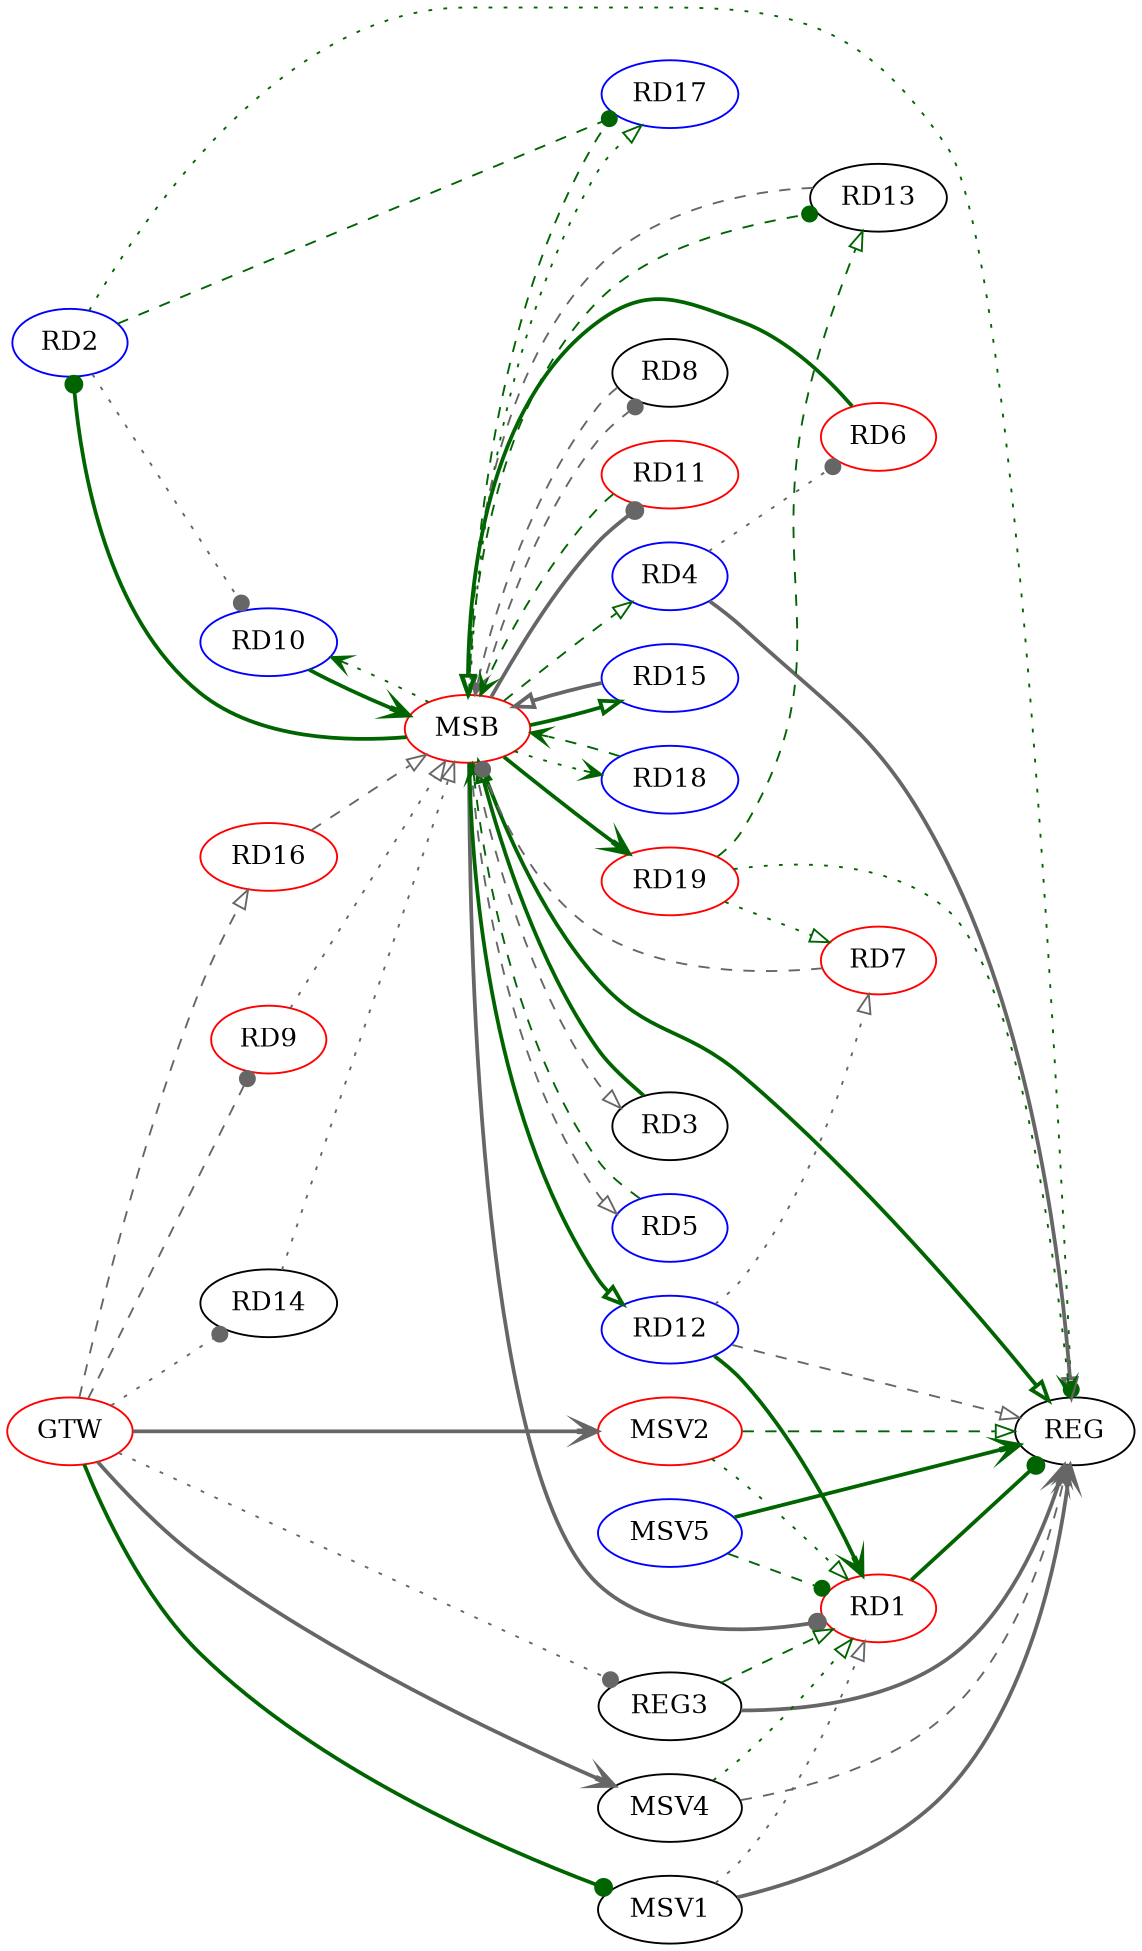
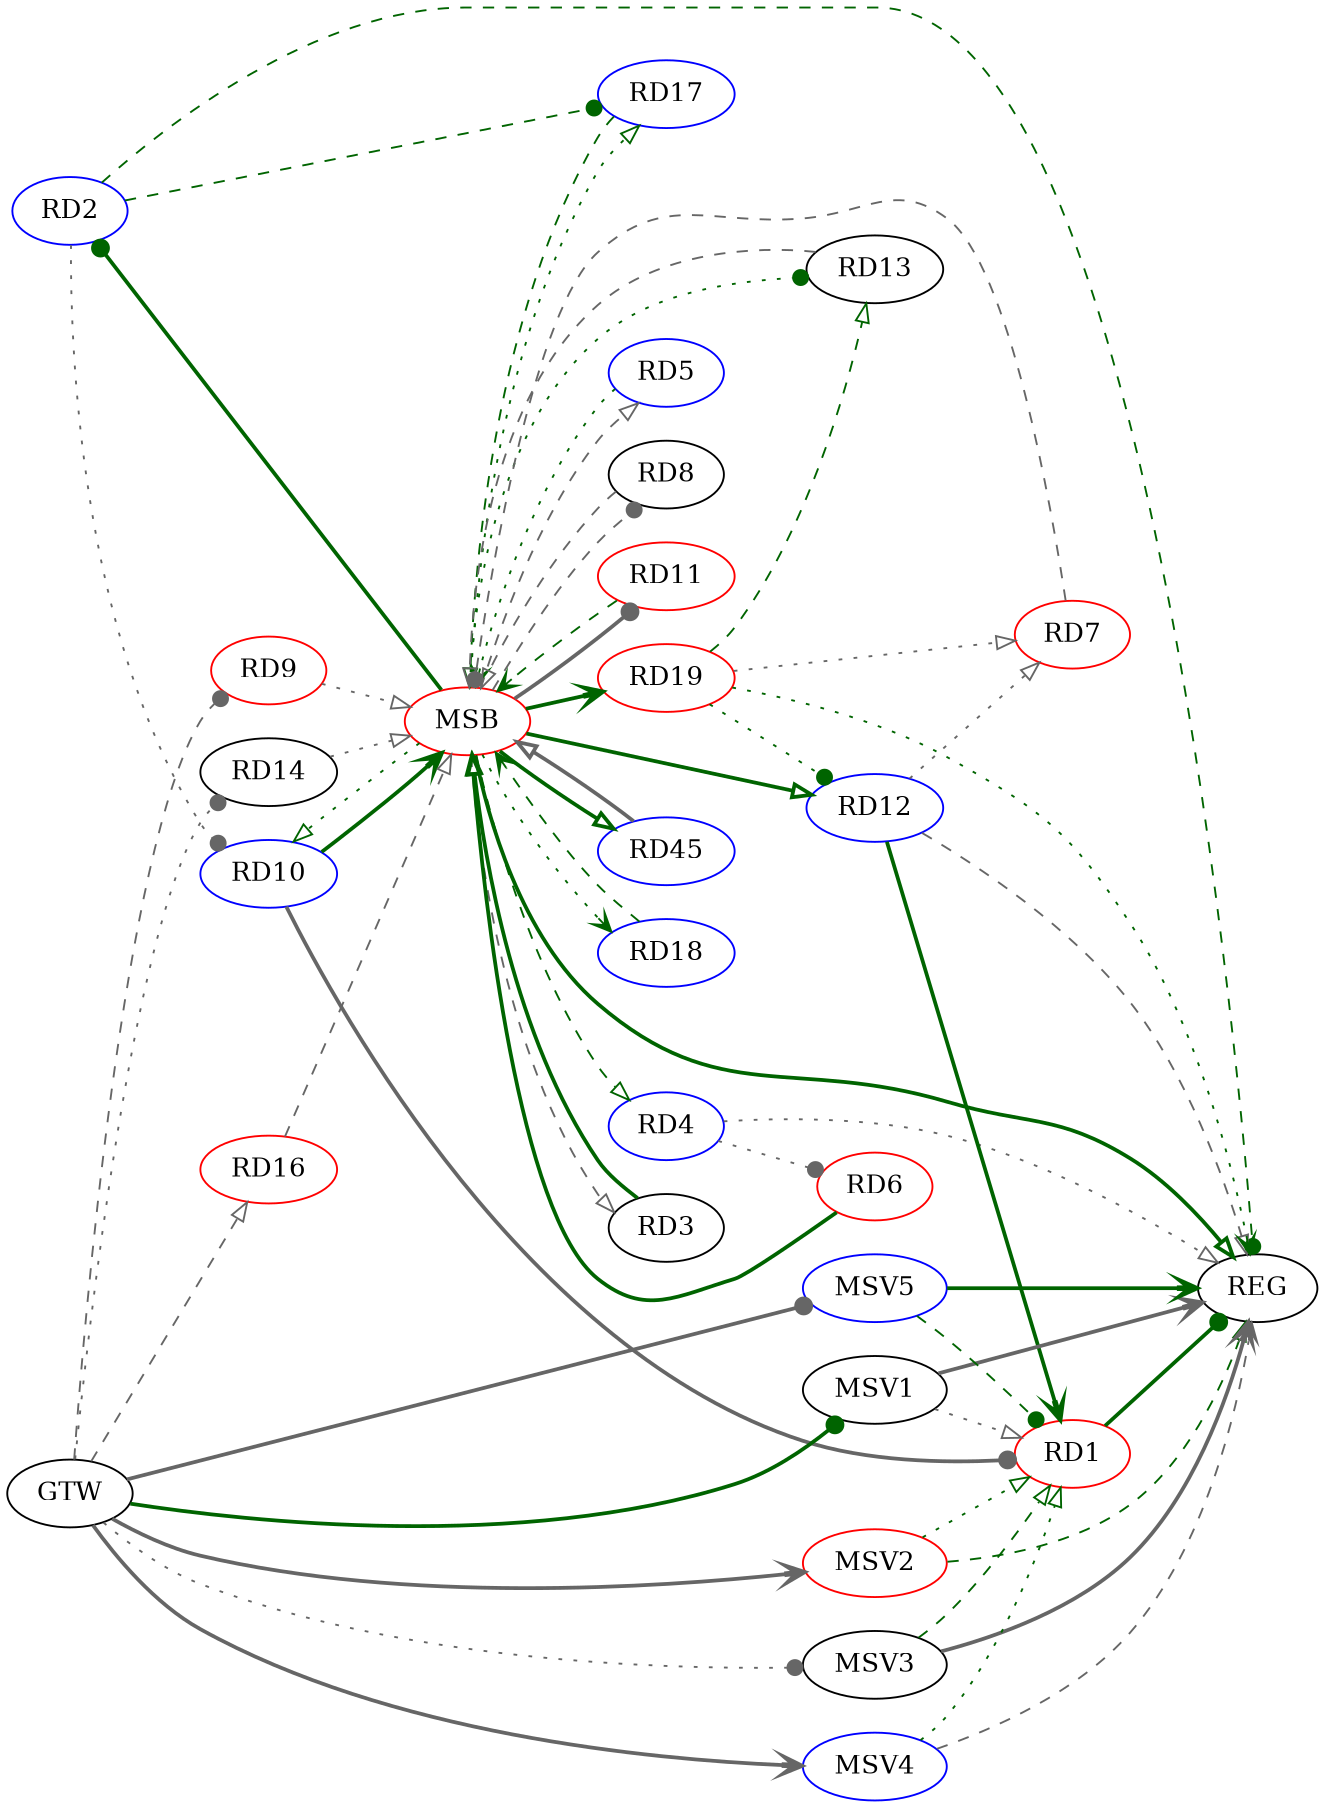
edge "RD2" -> "REG": style dotted -> dashed
edge "MSB" -> "RD13": style dashed -> dotted
edge "RD8" -> "MSB": arrowhead vee -> onormal
node "RD15": label "RD15" -> "RD45"
edge "MSB" -> "RD10": arrowhead vee -> onormal
edge "RD19" -> "RD12": added
edge "RD19" -> "RD7": color darkgreen -> gray40
edge "RD4" -> "REG": style bold -> dotted
edge "RD5" -> "MSB": style dashed -> dotted
edge "MSB" -> "RD1": now "RD10" -> "RD1"
edge "GTW" -> "MSV5": added
node "GTW": color red -> black
node "REG3": label "REG3" -> "MSV3"
node "MSV4": color black -> blue
